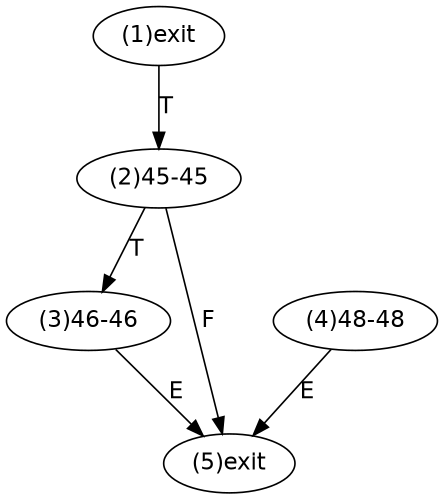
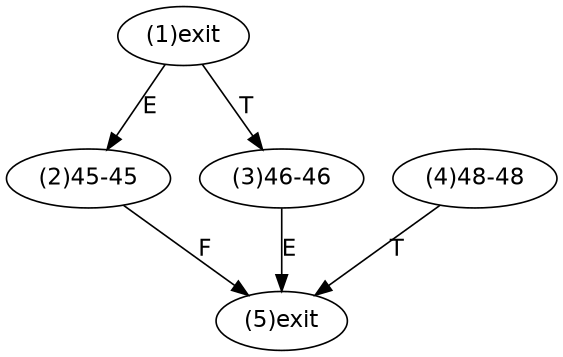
edge "(1)exit" -> "(2)45-45": label "T" -> "E"
edge "(2)45-45" -> "(3)46-46": now "(1)exit" -> "(3)46-46"
edge "(4)48-48" -> "(5)exit": label "E" -> "T"
